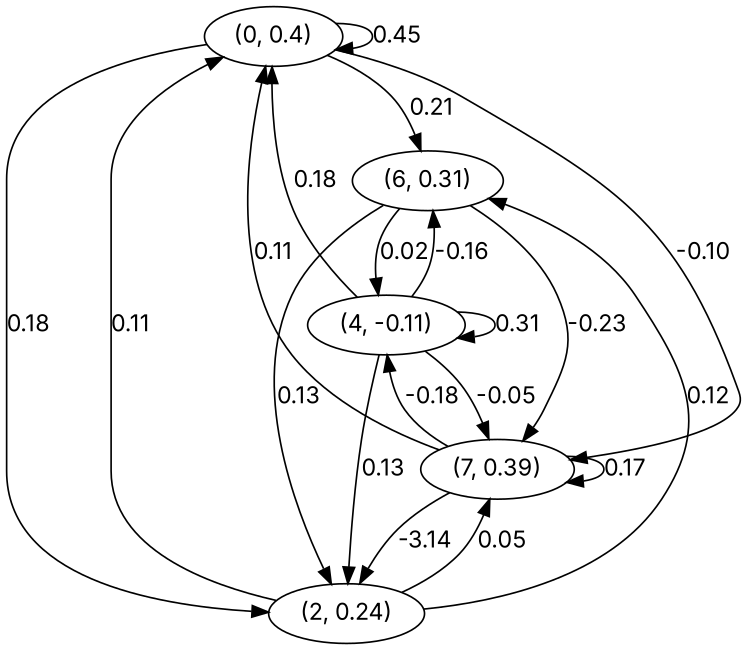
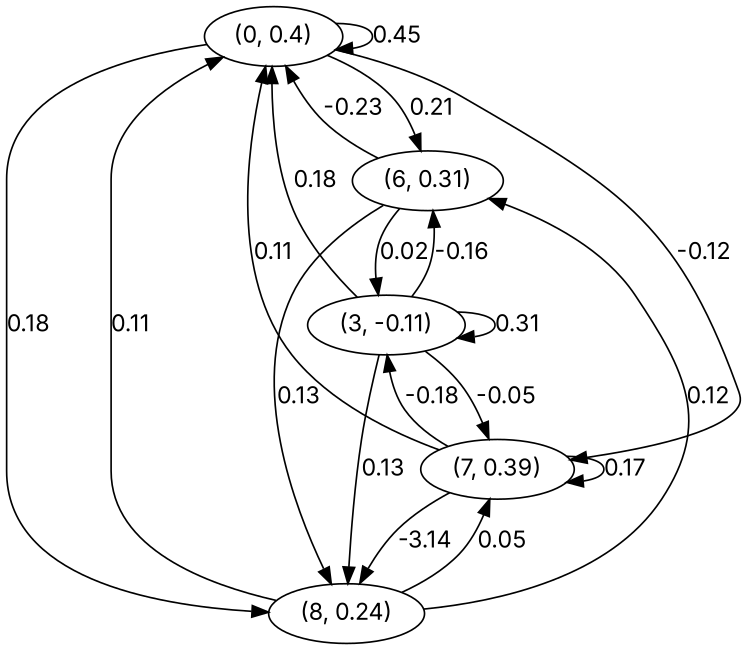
edge "(0, 0.4)" -> "(7, 0.39)": label "-0.10" -> "-0.12"
edge "(6, 0.31)" -> "(7, 0.39)": now "(6, 0.31)" -> "(0, 0.4)"
node "(4, -0.11)": label "(4, -0.11)" -> "(3, -0.11)"
node "(2, 0.24)": label "(2, 0.24)" -> "(8, 0.24)"
